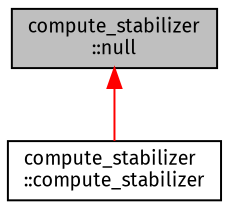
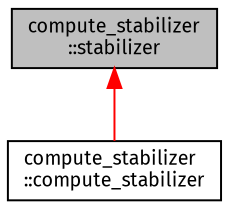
node "compute_stabilizer ::null": label "compute_stabilizer ::null" -> "compute_stabilizer ::stabilizer"
